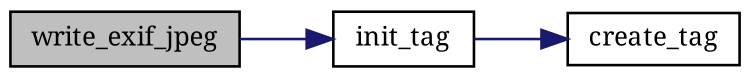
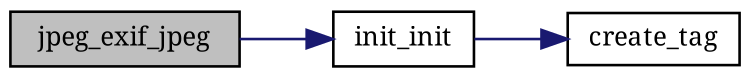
node "write_exif_jpeg": label "write_exif_jpeg" -> "jpeg_exif_jpeg"
node "init_tag": label "init_tag" -> "init_init"
